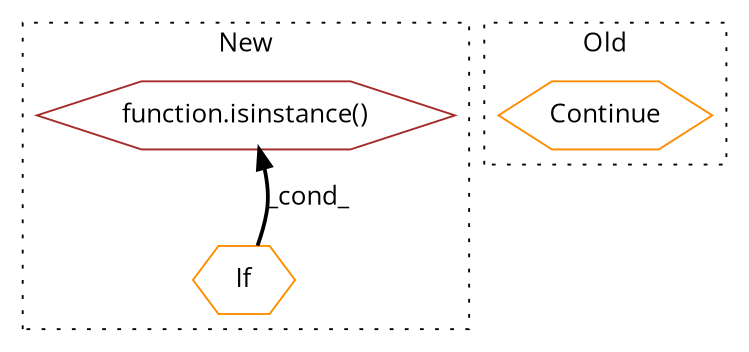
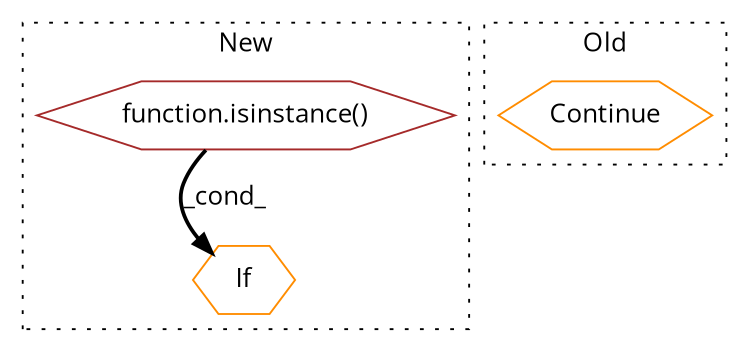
edge "If" -> "function.isinstance()": reversed
